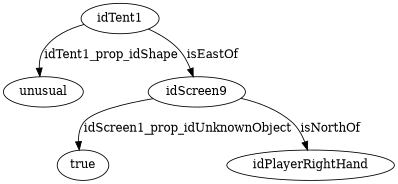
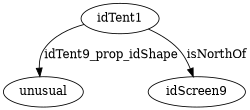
edge "idTent1" -> "unusual": label "idTent1_prop_idShape" -> "idTent9_prop_idShape"
edge "idTent1" -> "idScreen9": label "isEastOf" -> "isNorthOf"
node "true": removed
node "idPlayerRightHand": removed
